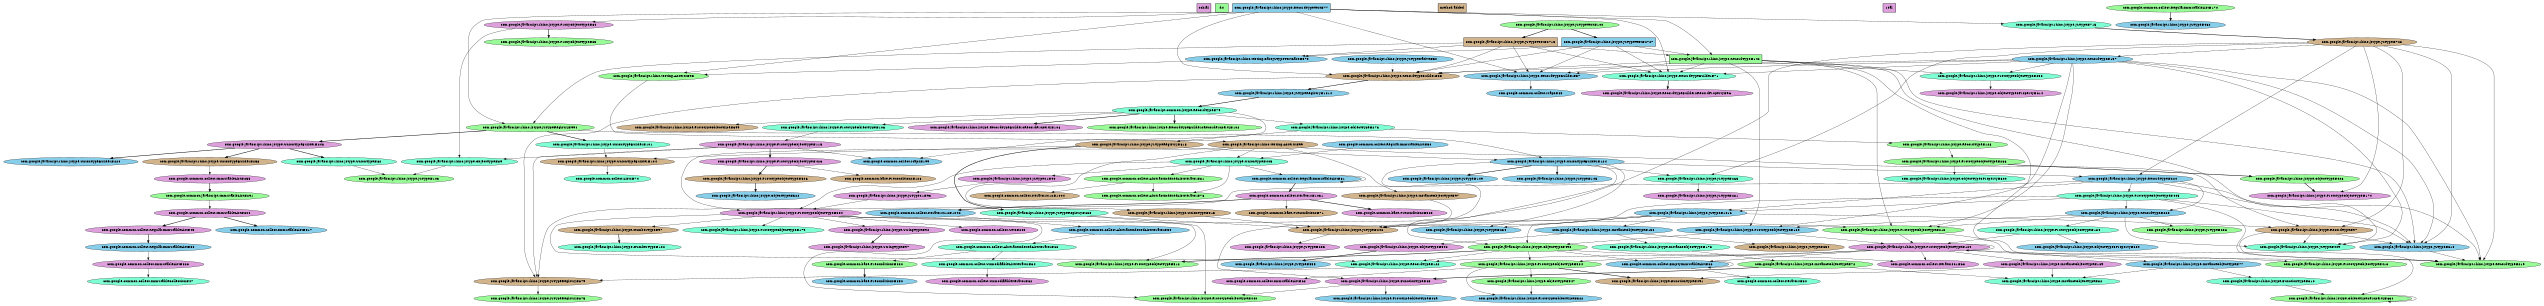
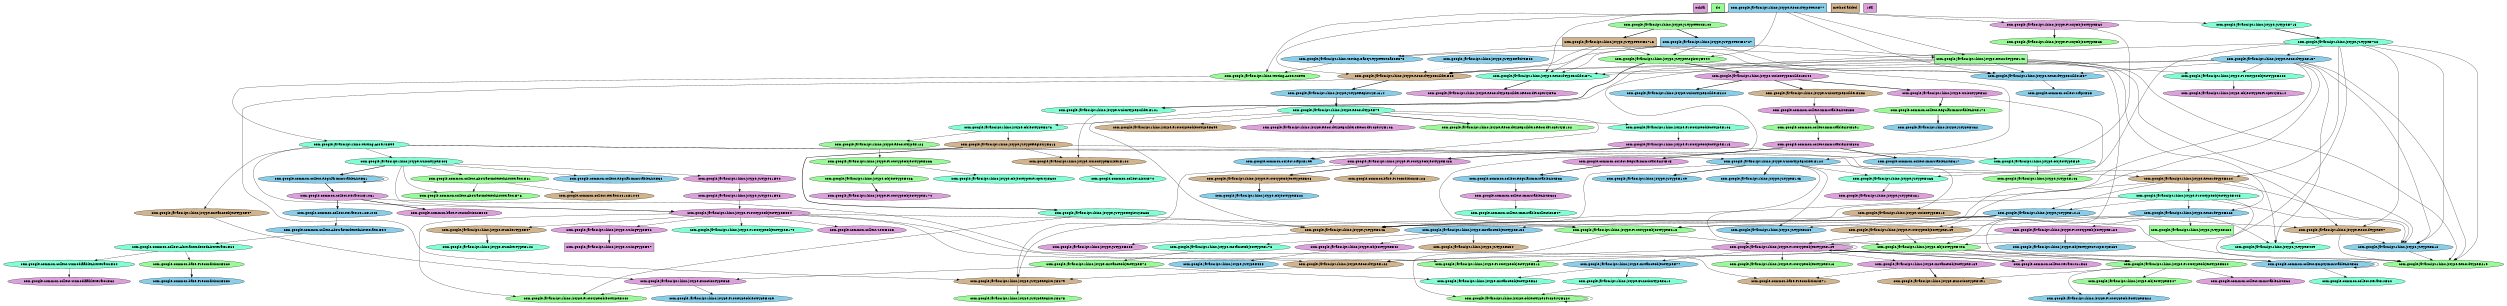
node "com.google.javascript.rhino.jstype.JSType#723": fillcolor tan -> aquamarine
edge "com.google.javascript.rhino.jstype.JSTypeTest#2727" -> "com.google.javascript.rhino.jstype.JSTypeRegistry#994": added
edge "com.google.javascript.rhino.jstype.UnionType#82" -> "com.google.common.collect.RegularImmutableList#170": added
node "com.google.javascript.common.jstype.RecordType#79": label "com.google.javascript.common.jstype.RecordType#79" -> "com.google.javascript.rhino.jstype.RecordType#79"
edge "com.google.javascript.rhino.jstype.JSType#723" -> "com.google.javascript.rhino.jstype.PrototypeObjectType#174": now "com.google.javascript.rhino.jstype.JSType#723" -> "com.google.javascript.rhino.jstype.ObjectType#493"
edge "com.google.javascript.rhino.jstype.RecordType#142" -> "com.google.javascript.rhino.jstype.PrototypeObjectType#169": now "com.google.javascript.rhino.jstype.RecordType#142" -> "com.google.javascript.rhino.jstype.PrototypeObjectType#534"
node "com.google.javascript.rhino.testing.Asserts#99": fillcolor tan -> aquamarine
edge "com.google.common.collect.RegularImmutableList#50" -> "com.google.javascript.rhino.jstype.UnionType#405": reversed
node "com.google.javascript.rhino.jstype.UnionType#82": fillcolor aquamarine -> plum
edge "com.google.javascript.rhino.jstype.PrototypeObjectType#115" -> "com.google.javascript.rhino.jstype.JSTypeRegistry#879": now "com.google.javascript.rhino.jstype.PrototypeObjectType#423" -> "com.google.javascript.rhino.jstype.JSTypeRegistry#879"
edge "com.google.javascript.rhino.jstype.UnionType#405" -> "com.google.common.collect.RegularImmutableList#31": style solid -> bold
node "com.google.javascript.rhino.jstype.RecordType#224": fillcolor skyblue -> tan
node "com.google.common.javascript.ImmutableList#291": label "com.google.common.javascript.ImmutableList#291" -> "com.google.common.collect.ImmutableList#291"
edge "com.google.javascript.rhino.jstype.RecordType#224" -> "com.google.javascript.rhino.jstype.RecordType#219": now "com.google.javascript.rhino.jstype.UnionType#315" -> "com.google.javascript.rhino.jstype.RecordType#219"
edge "com.google.javascript.rhino.jstype.JSType#1016" -> "com.google.javascript.rhino.jstype.JSType#246": style solid -> bold
node "com.google.javascript.rhino.jstype.PrototypeObjectType#169": fillcolor skyblue -> tan
node "com.google.javascript.rhino.jstype.PrototypeObjectType#184": fillcolor aquamarine -> plum
node "com.google.javascript.rhino.jstype.JSType#238": shape ellipse -> box
node "com.google.javascript.rhino.jstype.StringType#97": shape ellipse -> box
edge "com.google.javascript.rhino.jstype.ObjectType#542" -> "com.google.javascript.rhino.jstype.JSType#555": style bold -> solid
edge "com.google.javascript.rhino.jstype.PrototypeObjectType#129" -> "com.google.common.collect.Iterators$1#63": style solid -> bold
edge "com.google.javascript.rhino.jstype.ObjectType#493" -> "com.google.javascript.rhino.jstype.PrototypeObjectType#512": style bold -> solid
node "com.google.javascript.rhino.jstype.RecordType#122": fillcolor aquamarine -> tan
edge "com.google.javascript.rhino.jstype.PrototypeObjectType#534" -> "com.google.javascript.rhino.jstype.FunctionType#491": style bold -> solid
edge "com.google.javascript.rhino.jstype.InstanceObjectType#189" -> "com.google.javascript.rhino.jstype.InstanceObjectType#82": now "com.google.javascript.rhino.jstype.InstanceObjectType#189" -> "com.google.common.base.Preconditions#71"
edge "com.google.javascript.rhino.jstype.InstanceObjectType#72" -> "com.google.javascript.rhino.jstype.FunctionType#65": style bold -> solid
edge "com.google.javascript.rhino.jstype.InstanceObjectType#189" -> "com.google.javascript.rhino.jstype.FunctionType#491": style solid -> bold
